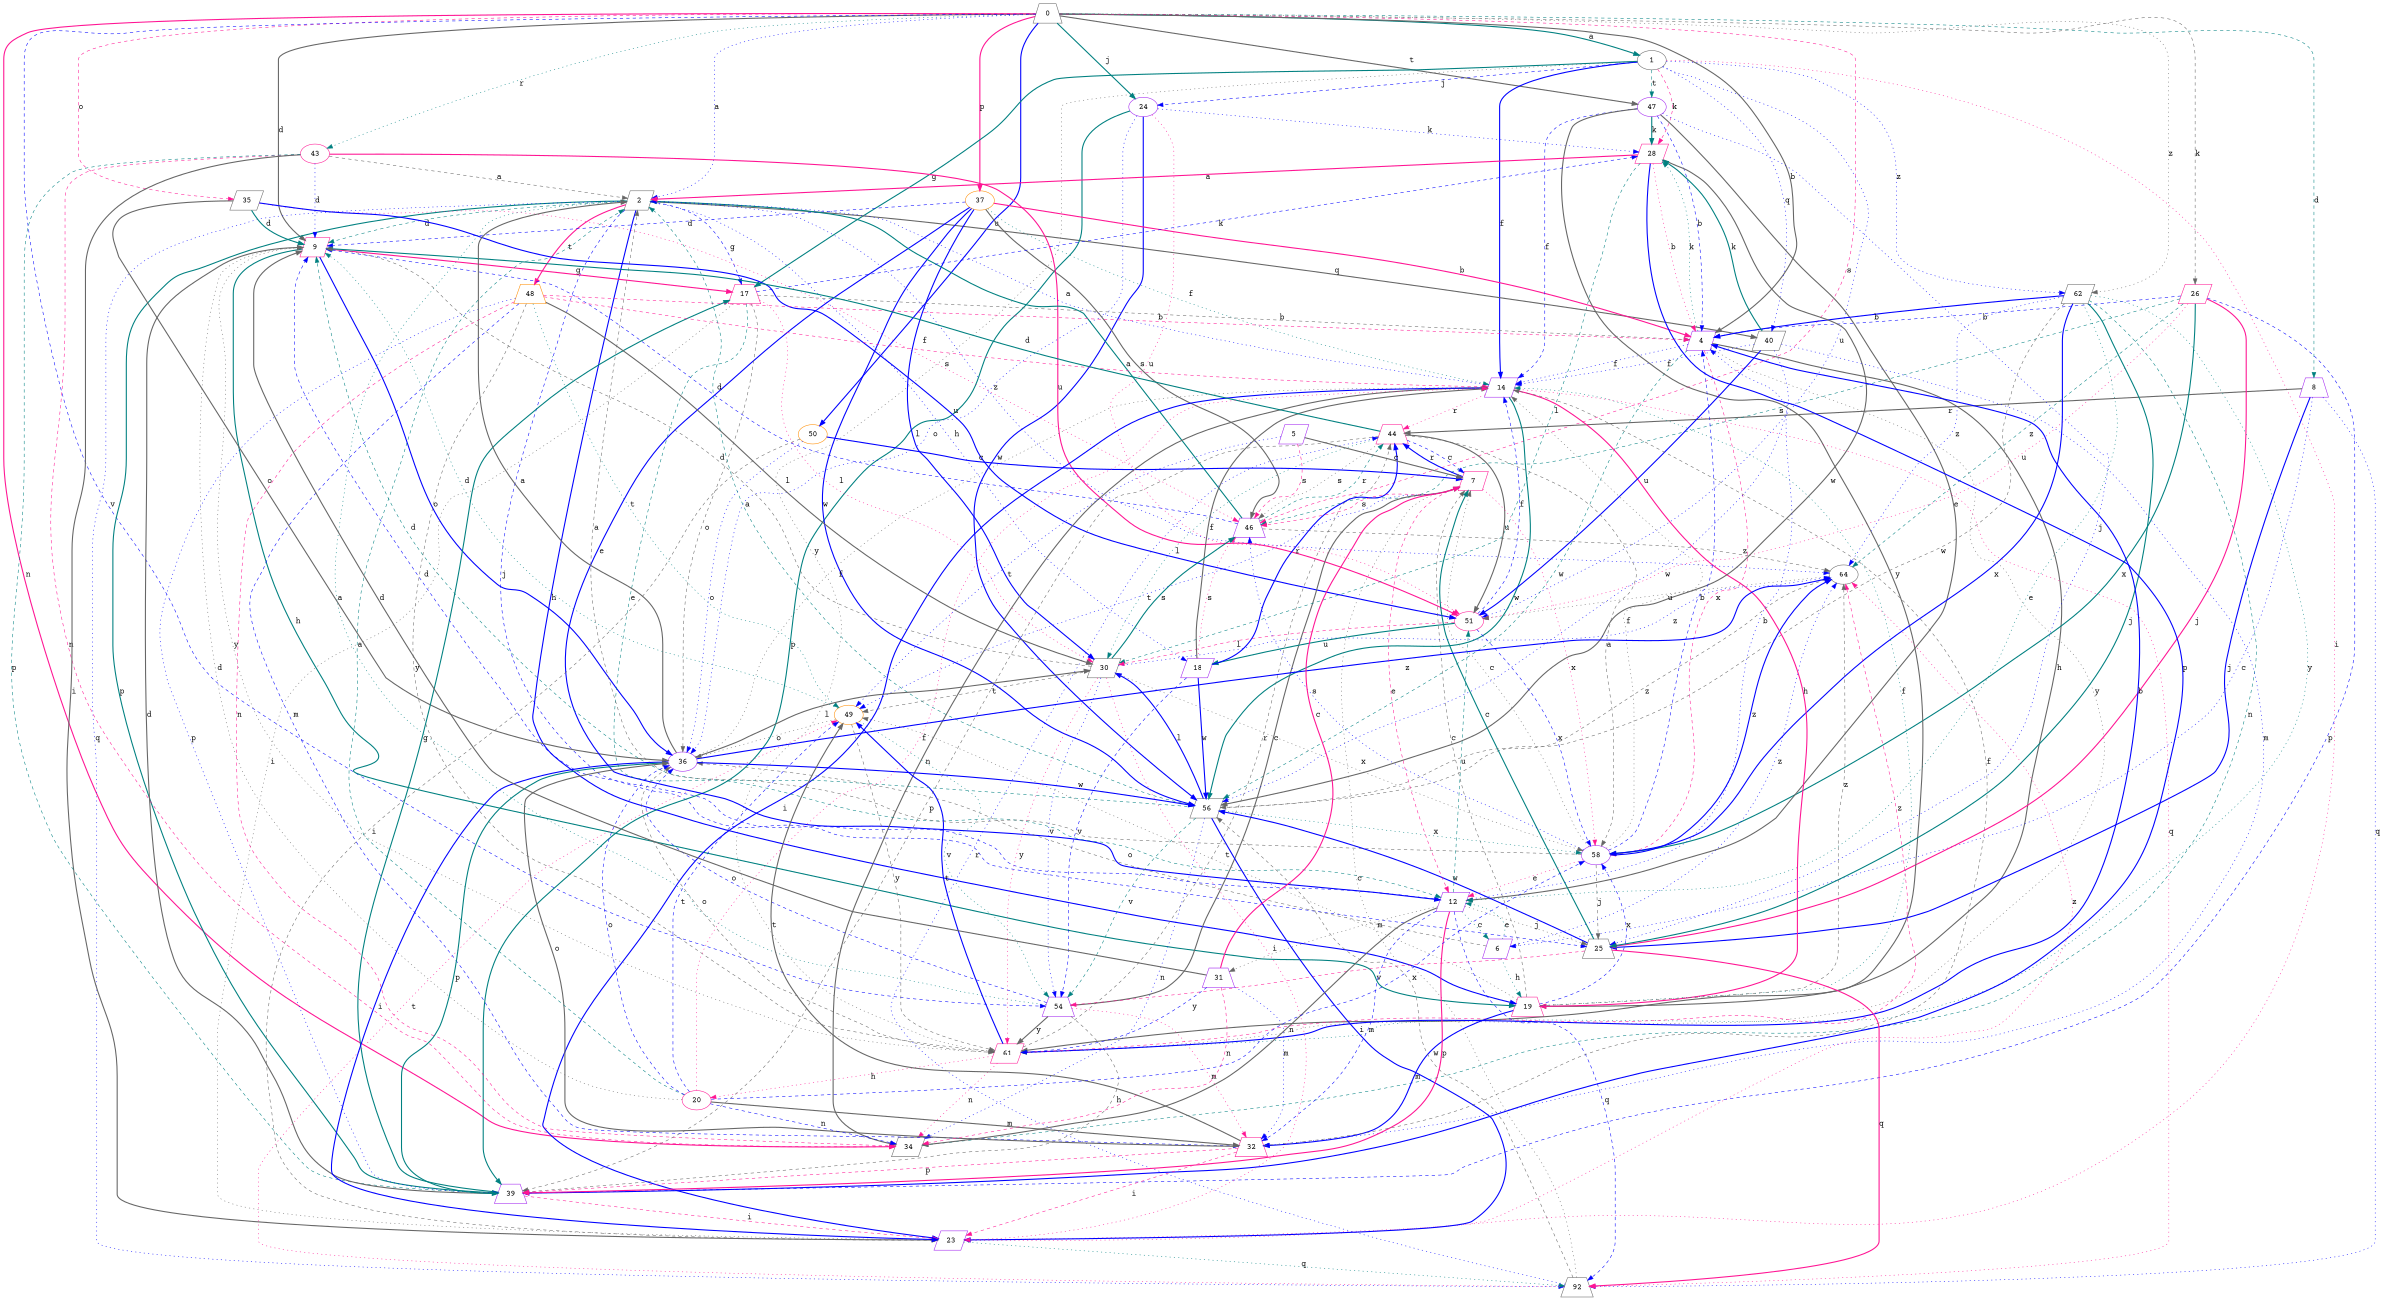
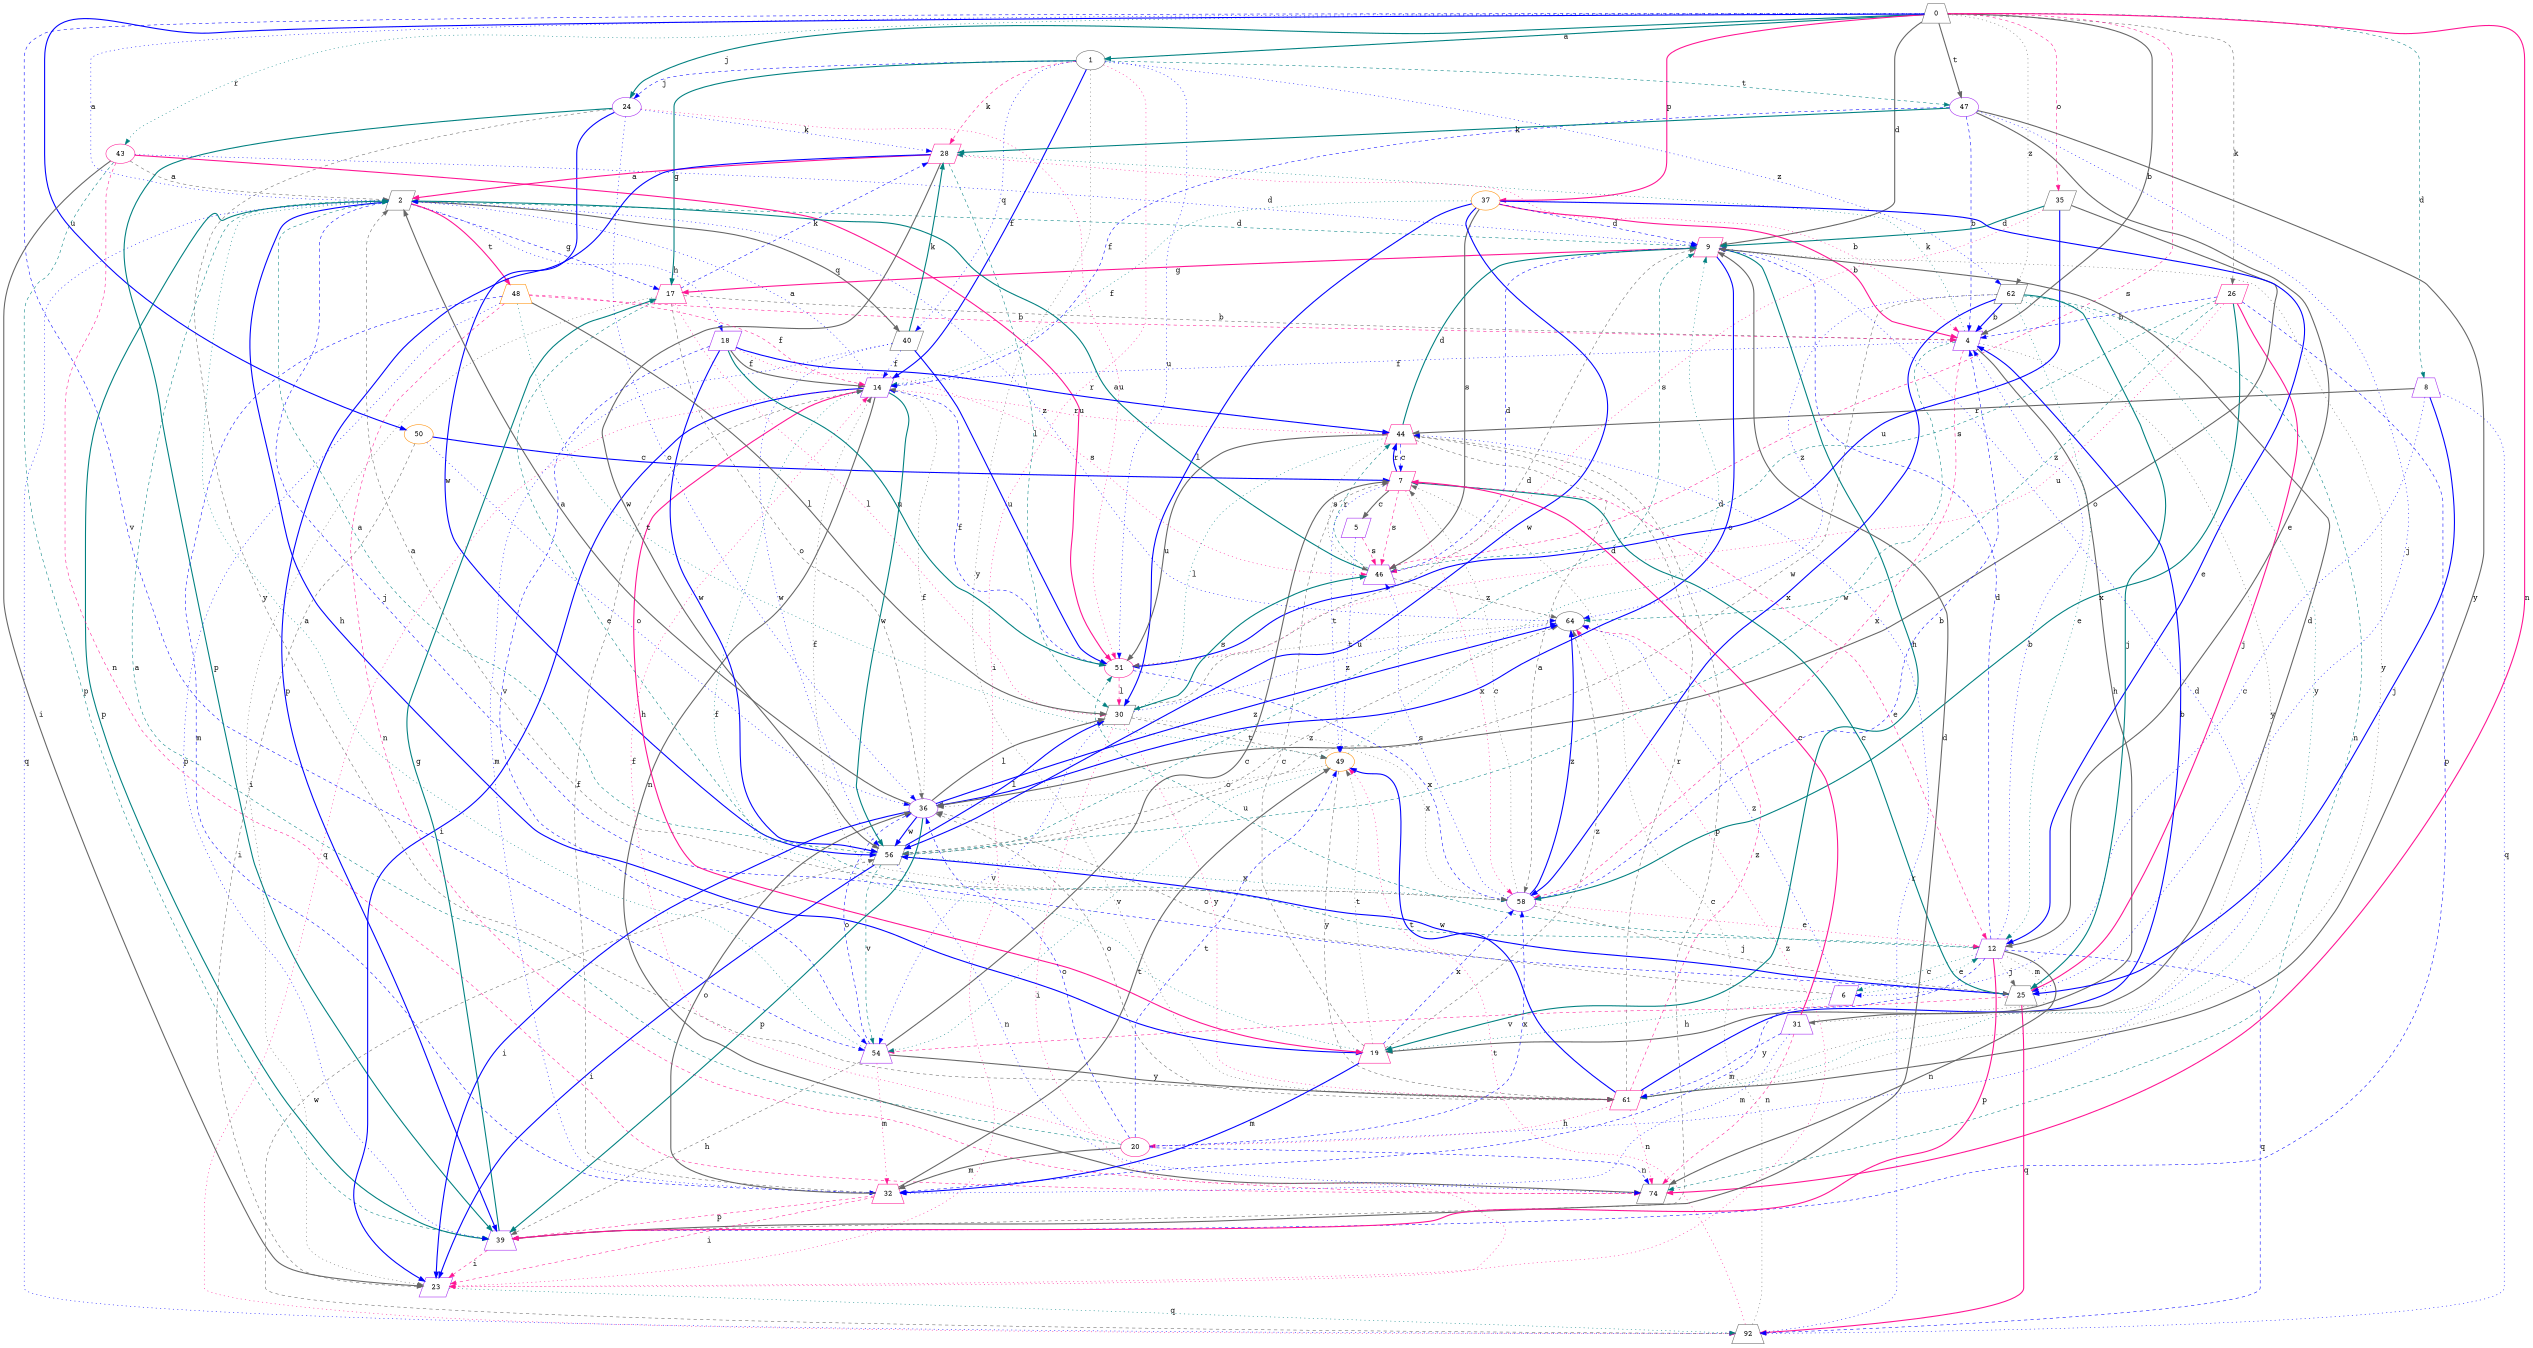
edge "5" -> "7": reversed
edge "51" -> "18": reversed
edge "20" -> "9": color gray40 -> blue
edge "48" -> "61": now "24" -> "61"
node "34": label "34" -> "74"
